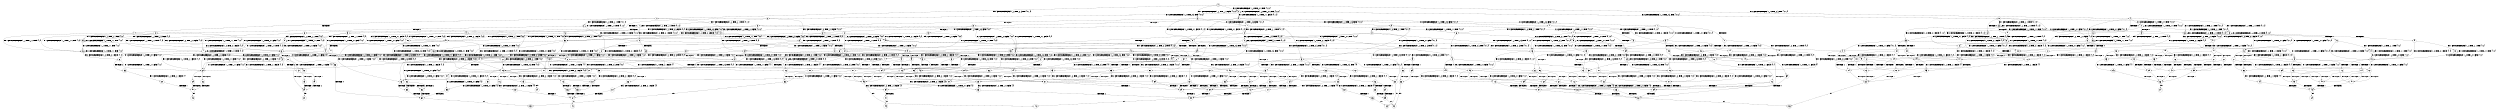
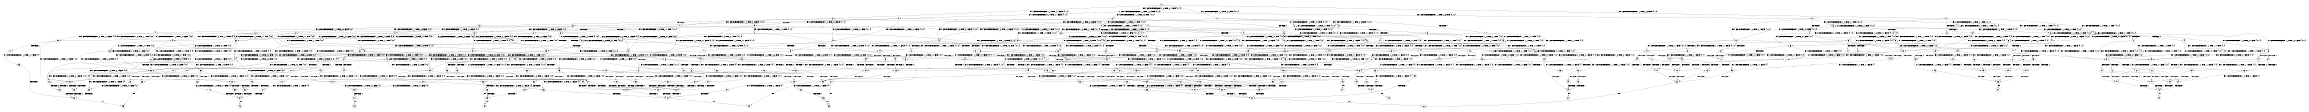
edge "29" -> "73": added, label "TERMINATE !1"
edge "30" -> "138": now "30" -> "76"
node "202": removed
node "206": removed
